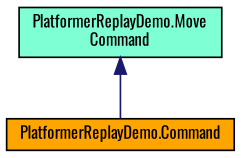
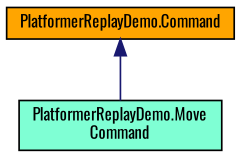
edge "PlatformerReplayDemo.Command" -> "PlatformerReplayDemo.Move Command": reversed
